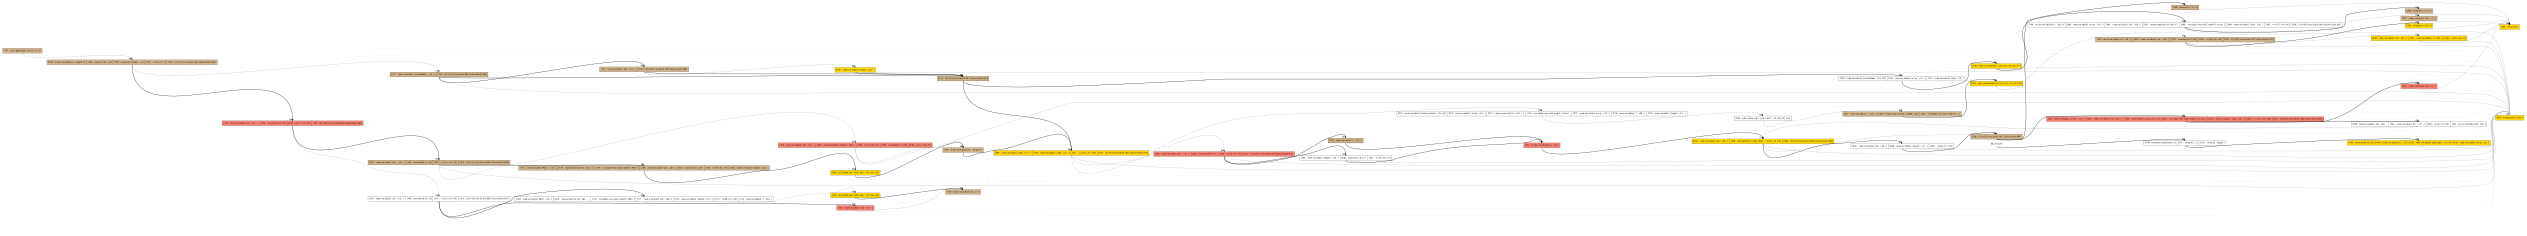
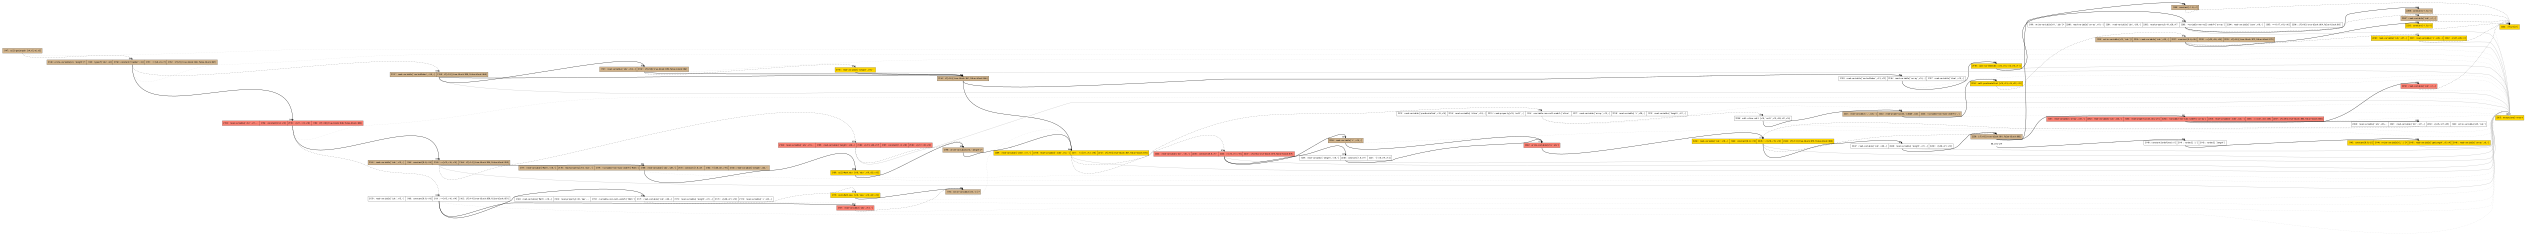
edge "2220: call-slice.call [v18,'call',v19,v20,v21,v16]" -> "2221: read-variable['_',v23,-]": style dashed -> bold
